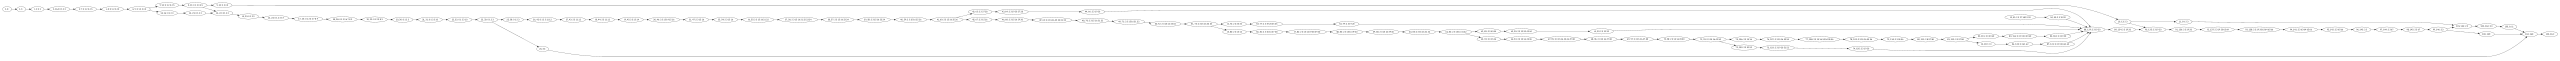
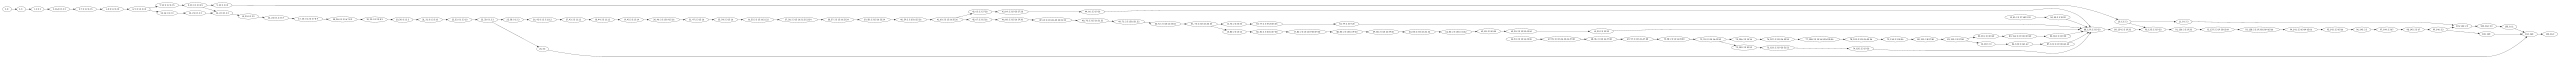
node "65, 93: 2 3 15 16": removed
